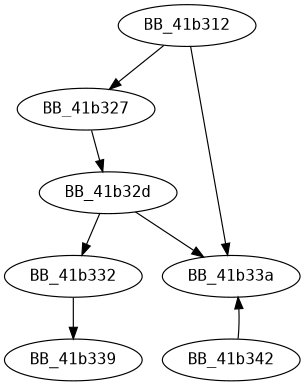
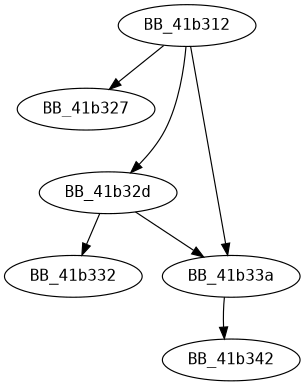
edge "BB_41b327" -> "BB_41b32d": now "BB_41b312" -> "BB_41b32d"
edge "BB_41b342" -> "BB_41b33a": reversed
node "BB_41b339": removed
